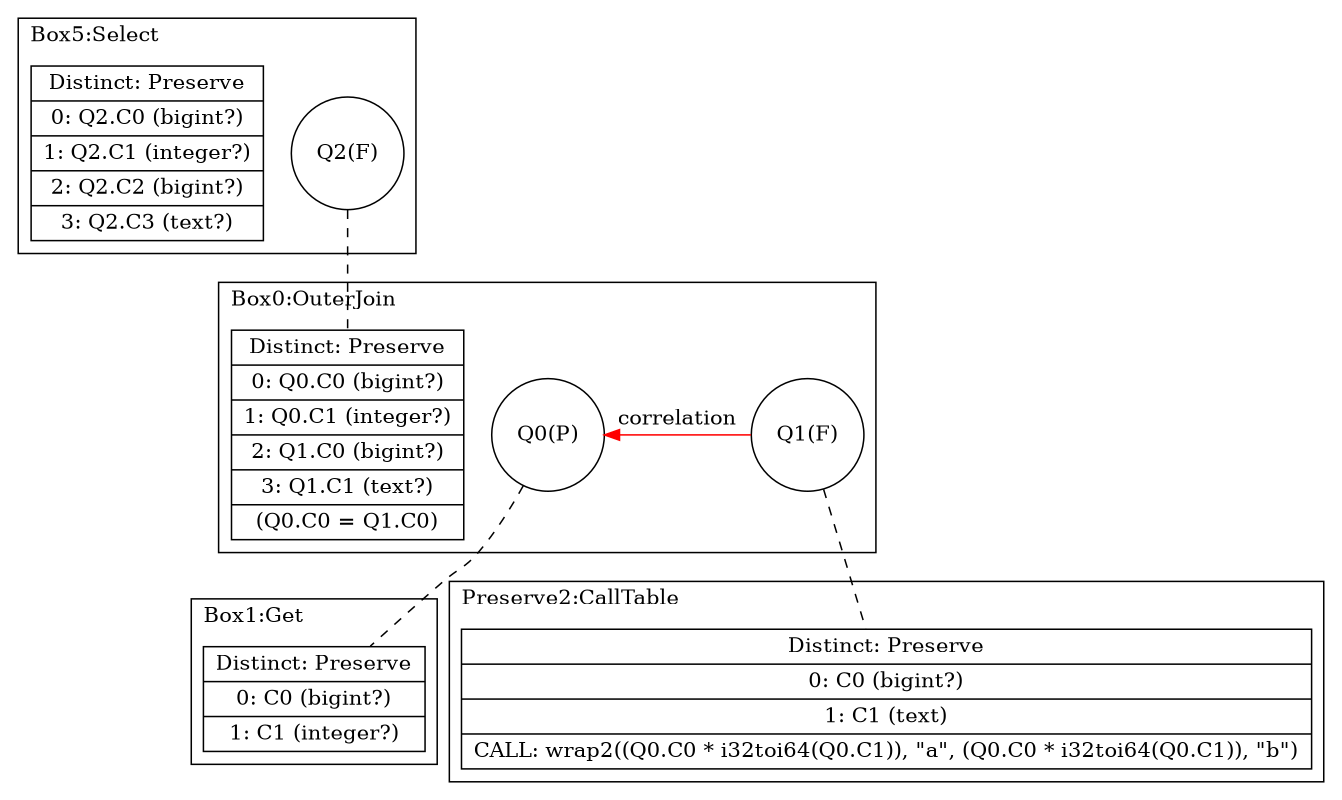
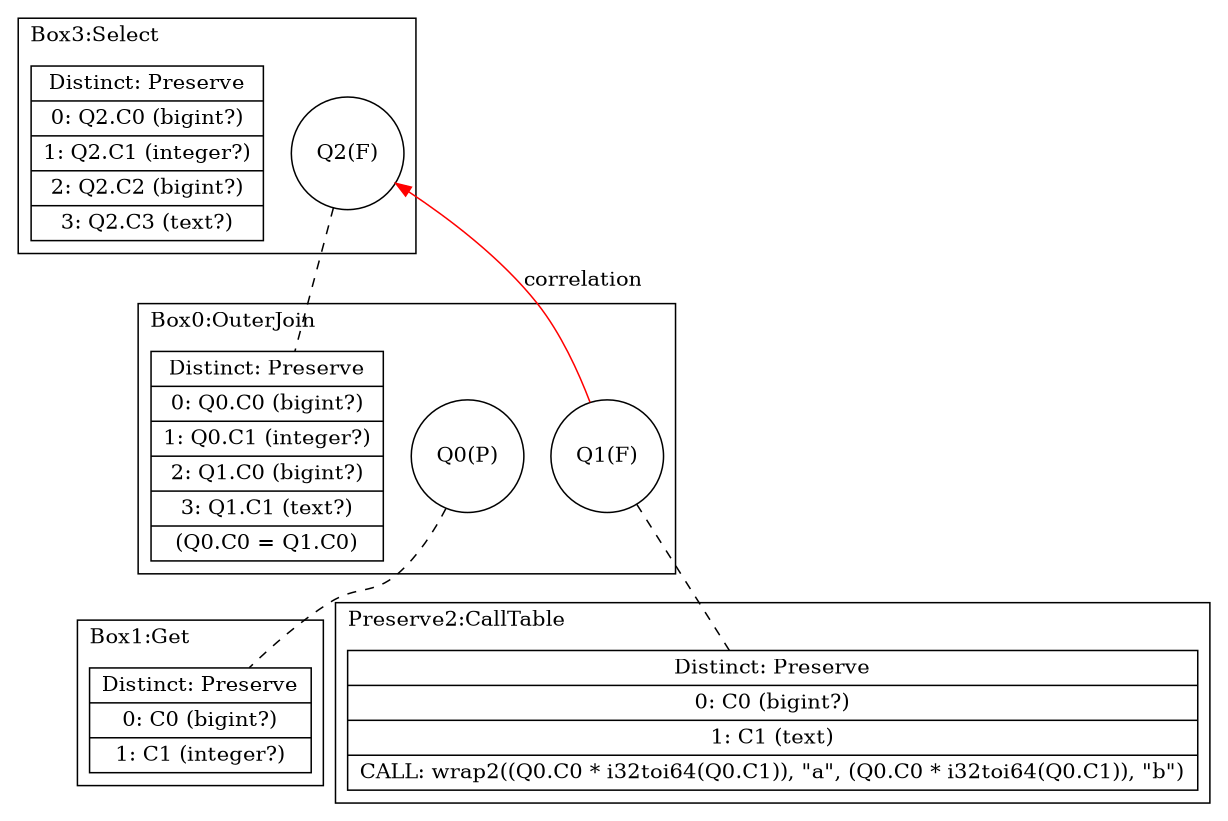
cluster "Box5:Select": label "Box5:Select" -> "Box3:Select"
edge "Q1(F)" -> "Q0(P)": now "Q1(F)" -> "Q2(F)"
